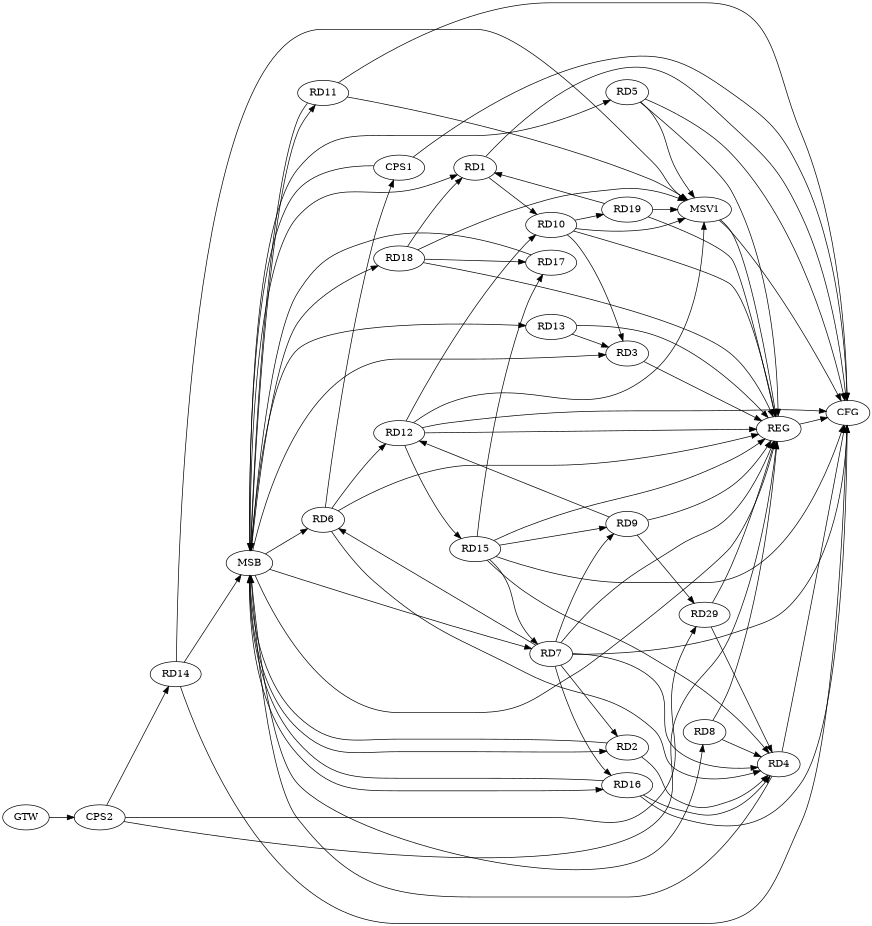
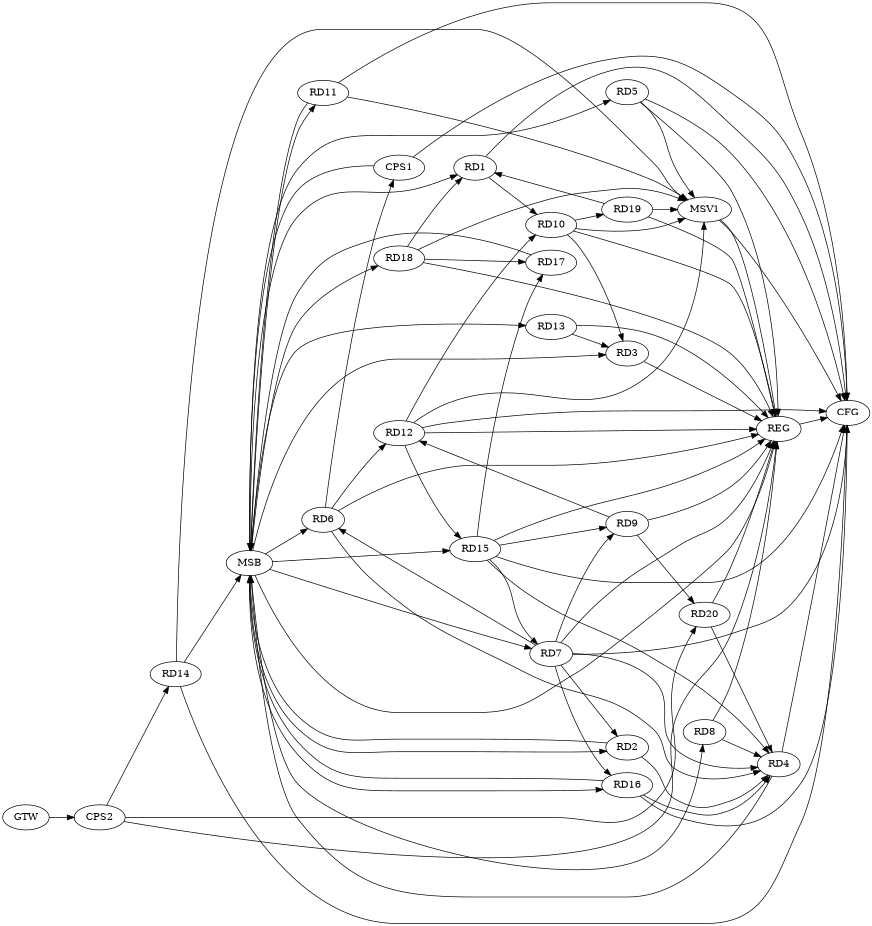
edge "MSB" -> "RD15": added
node "RD29": label "RD29" -> "RD20"
